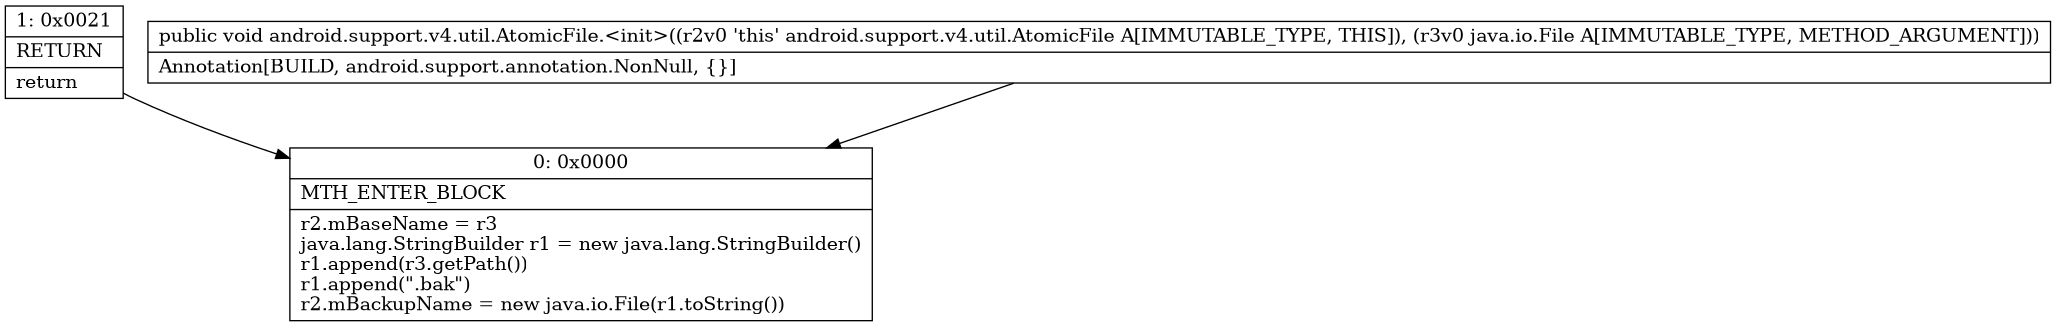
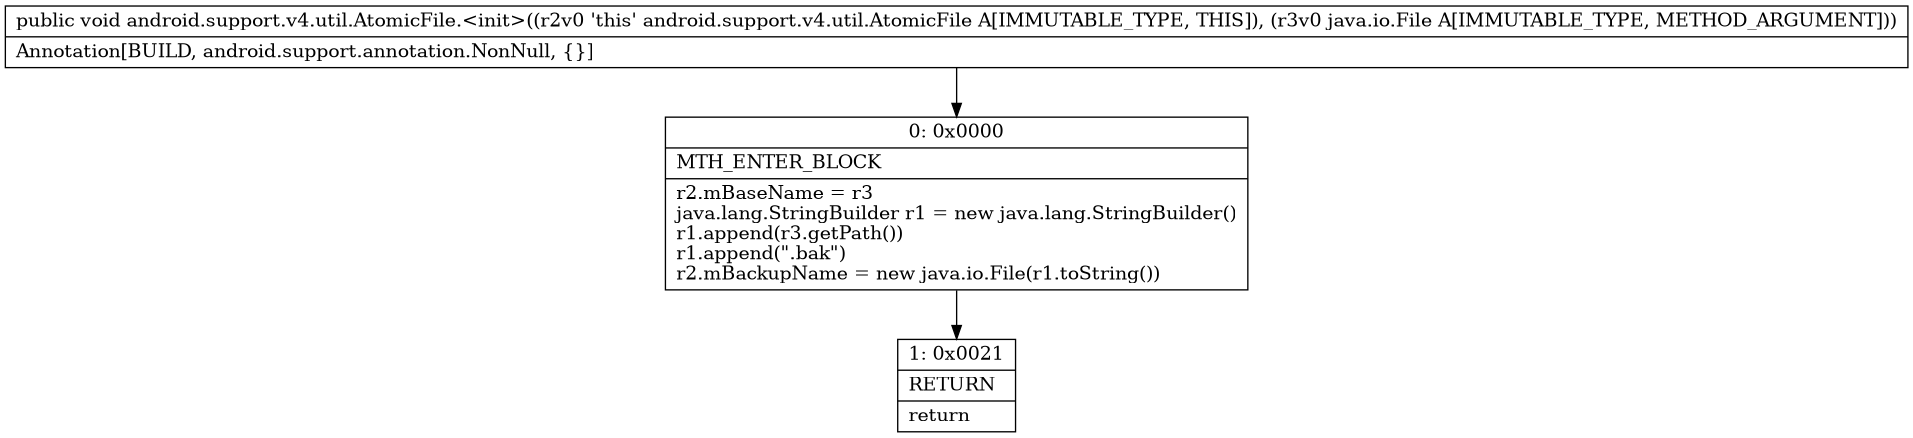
edge "1: 0x0021" -> "0: 0x0000": reversed
